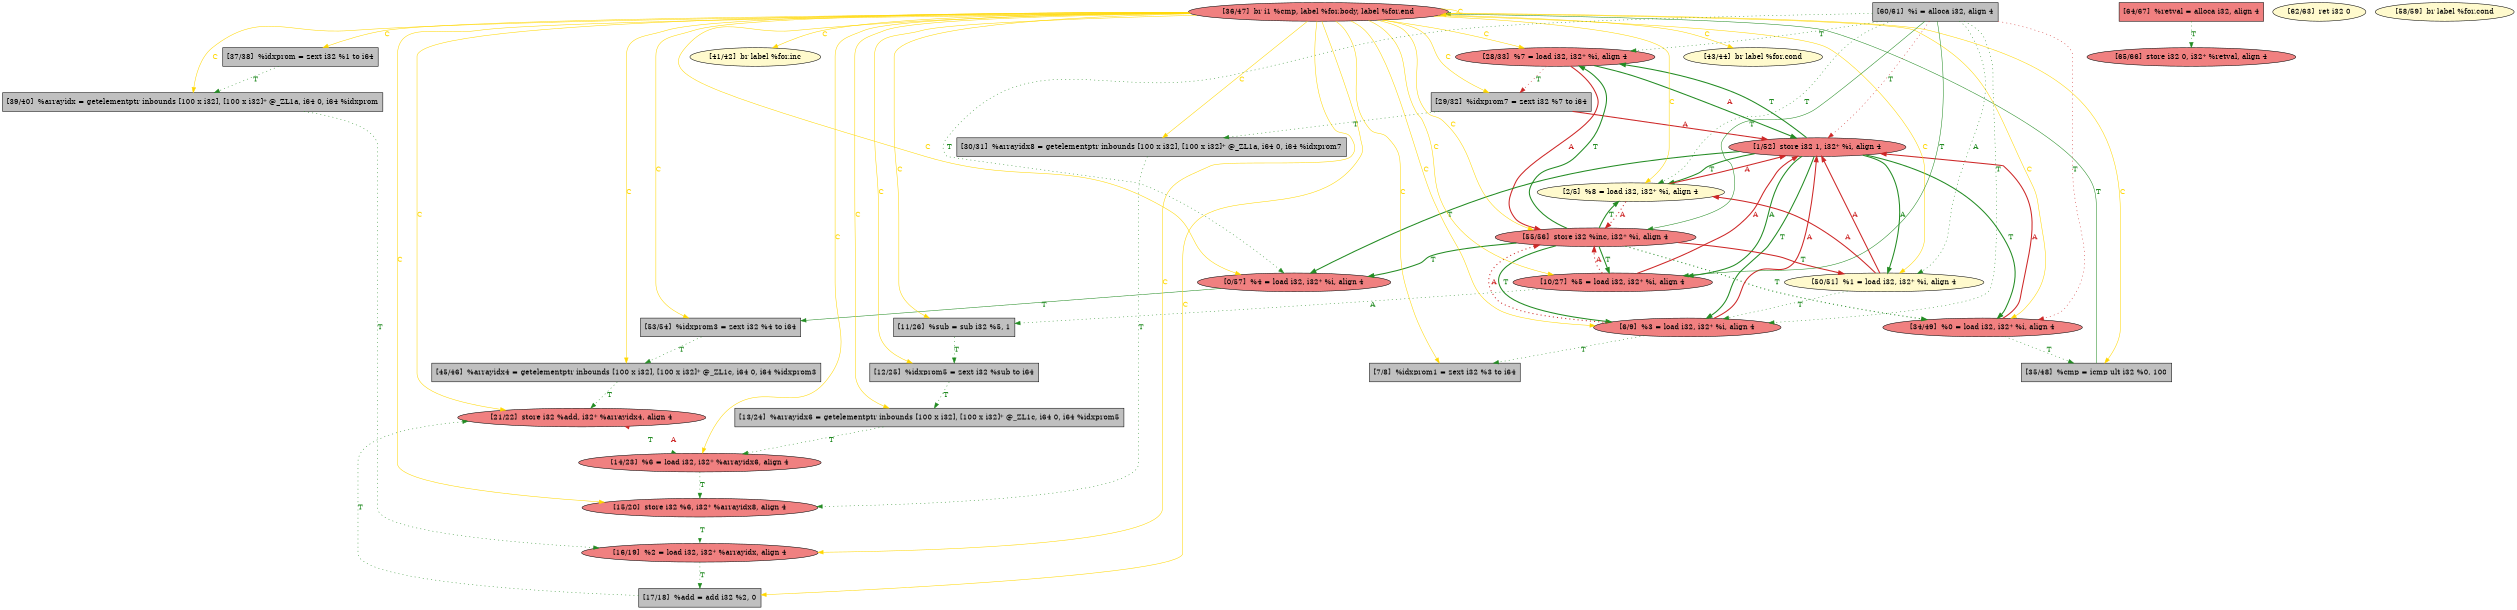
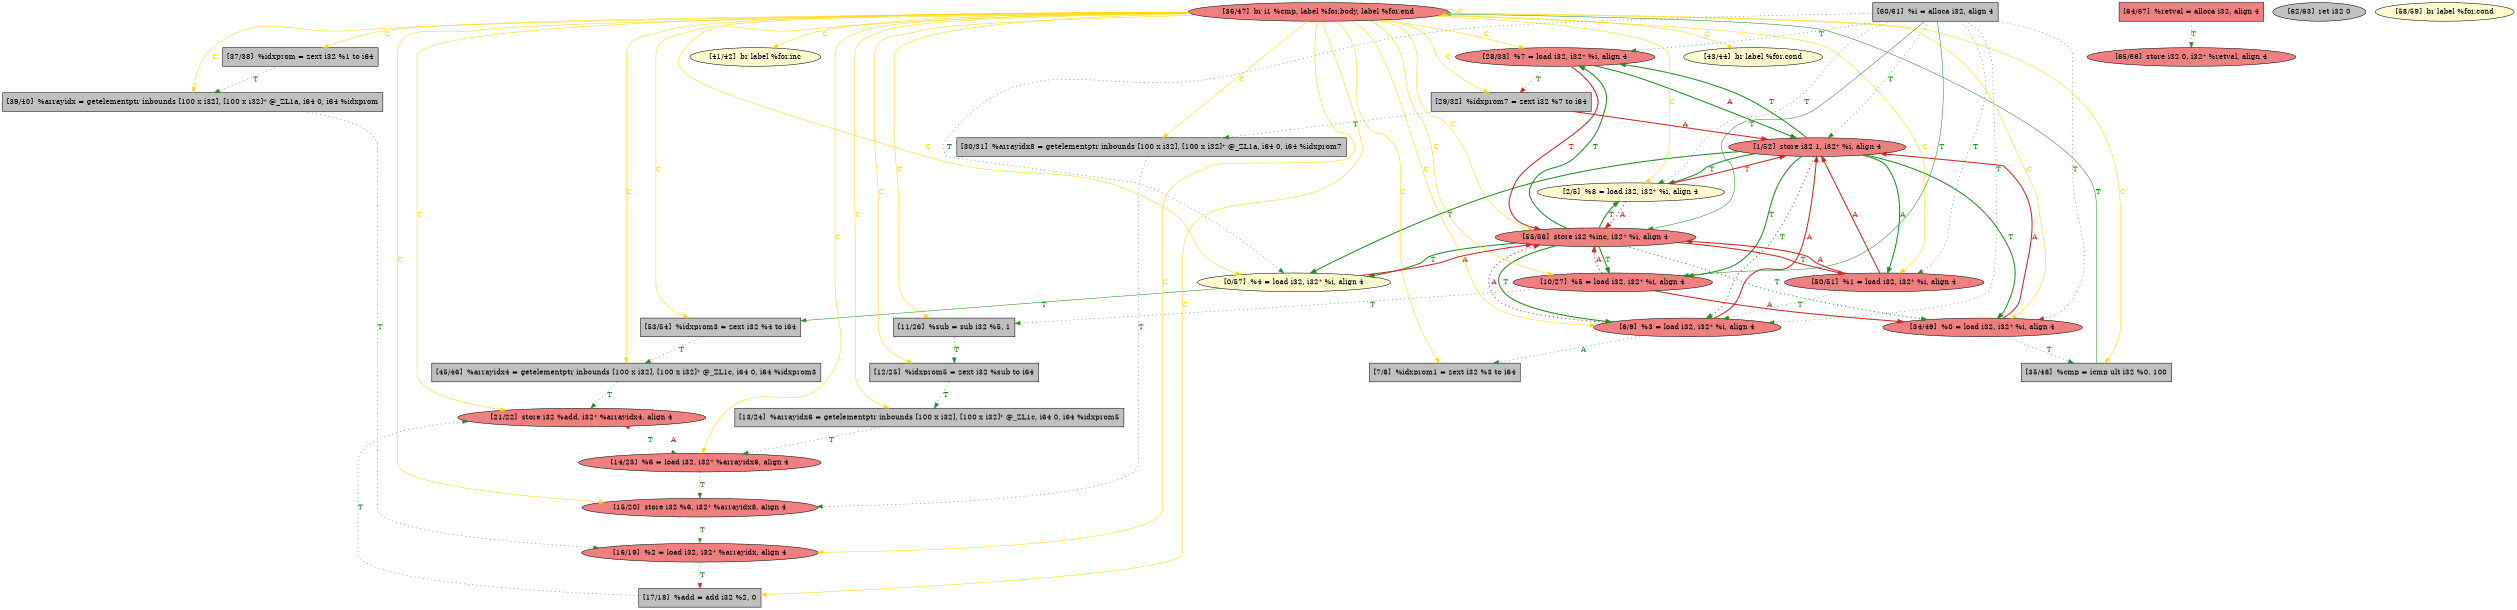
node "[62/63]  ret i32 0": fillcolor lemonchiffon -> grey
edge "[60/61]  %i = alloca i32, align 4" -> "[1/52]  store i32 1, i32* %i, align 4": color firebrick3 -> forestgreen
edge "[28/33]  %7 = load i32, i32* %i, align 4" -> "[55/56]  store i32 %inc, i32* %i, align 4": label "A" -> "T"
edge "[60/61]  %i = alloca i32, align 4" -> "[50/51]  %1 = load i32, i32* %i, align 4": label "A" -> "T"
edge "[2/5]  %8 = load i32, i32* %i, align 4" -> "[1/52]  store i32 1, i32* %i, align 4": label "A" -> "T"
edge "[1/52]  store i32 1, i32* %i, align 4" -> "[10/27]  %5 = load i32, i32* %i, align 4": label "A" -> "T"
edge "[50/51]  %1 = load i32, i32* %i, align 4" -> "[2/5]  %8 = load i32, i32* %i, align 4": now "[50/51]  %1 = load i32, i32* %i, align 4" -> "[55/56]  store i32 %inc, i32* %i, align 4"
edge "[10/27]  %5 = load i32, i32* %i, align 4" -> "[1/52]  store i32 1, i32* %i, align 4": now "[10/27]  %5 = load i32, i32* %i, align 4" -> "[34/49]  %0 = load i32, i32* %i, align 4"
edge "[1/52]  store i32 1, i32* %i, align 4" -> "[6/9]  %3 = load i32, i32* %i, align 4": style solid -> dotted
edge "[0/57]  %4 = load i32, i32* %i, align 4" -> "[55/56]  store i32 %inc, i32* %i, align 4": added, label "A"
node "[0/57]  %4 = load i32, i32* %i, align 4": fillcolor lightcoral -> lemonchiffon
node "[50/51]  %1 = load i32, i32* %i, align 4": fillcolor lemonchiffon -> lightcoral
edge "[10/27]  %5 = load i32, i32* %i, align 4" -> "[11/26]  %sub = sub i32 %5, 1": label "A" -> "T"
edge "[6/9]  %3 = load i32, i32* %i, align 4" -> "[7/8]  %idxprom1 = zext i32 %3 to i64": label "T" -> "A"
edge "[16/19]  %2 = load i32, i32* %arrayidx, align 4" -> "[17/18]  %add = add i32 %2, 0": color forestgreen -> firebrick3
